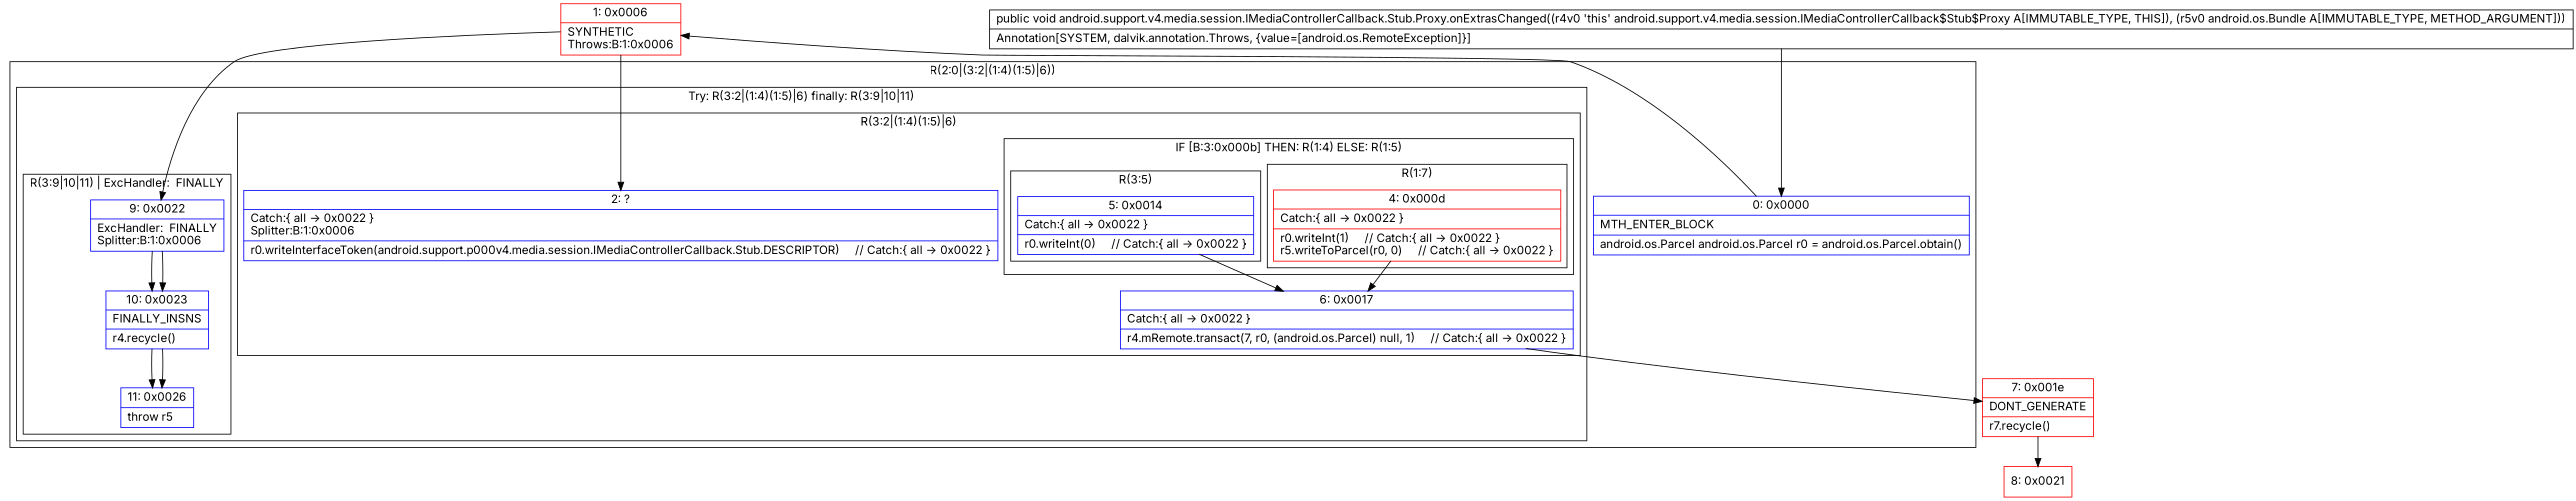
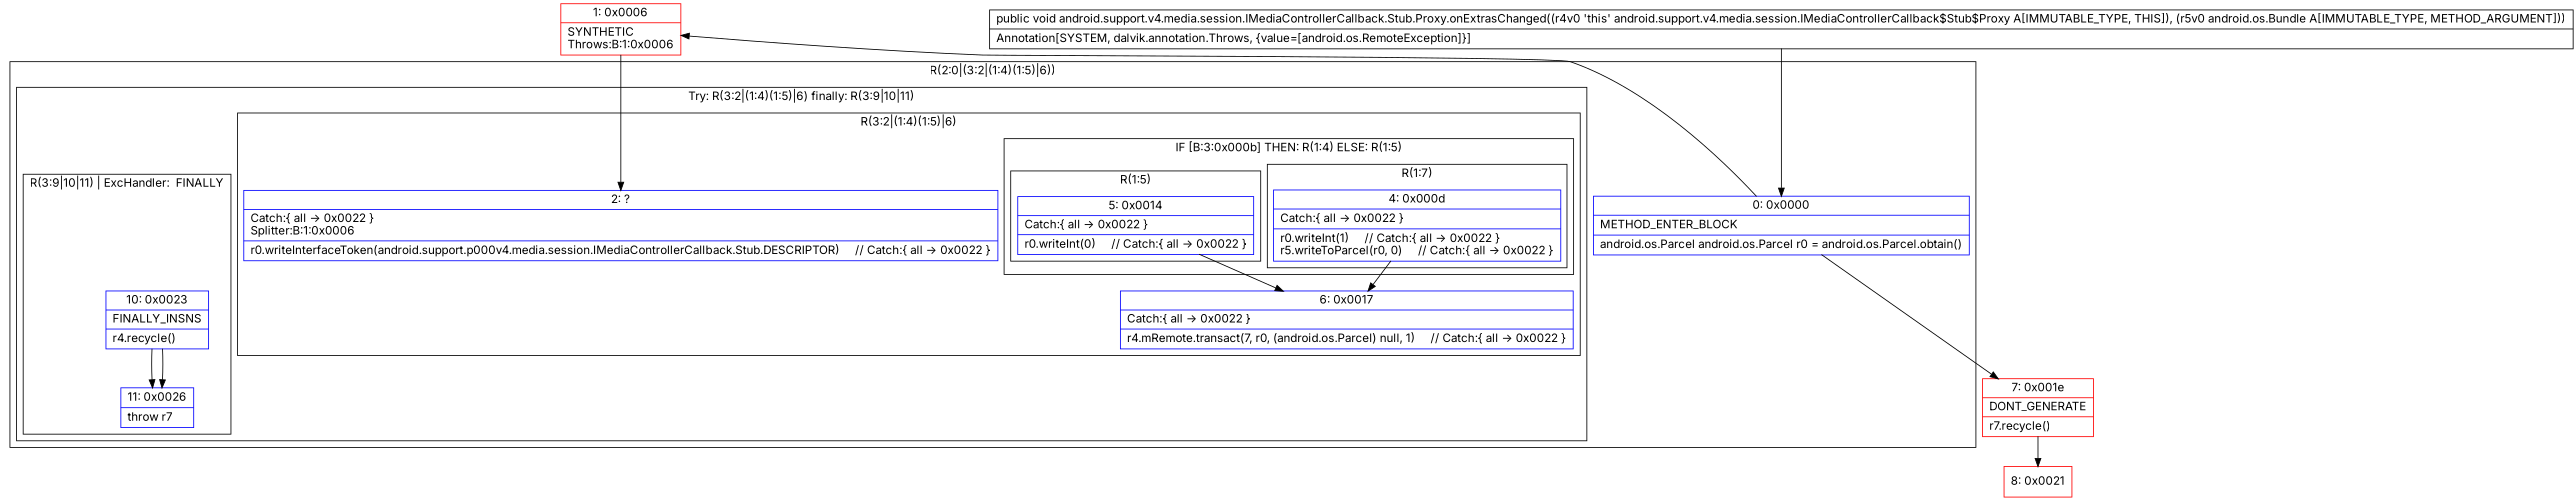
cluster "R(3:5)": label "R(3:5)" -> "R(1:5)"
node "0: 0x0000": text "MTH_ENTER_BLOCK" -> "METHOD_ENTER_BLOCK"
node "9: 0x0022": removed
node "4: 0x000d": color red -> blue
edge "6: 0x0017" -> "7: 0x001e": now "0: 0x0000" -> "7: 0x001e"
node "11: 0x0026": text "throw r5" -> "throw r7"
